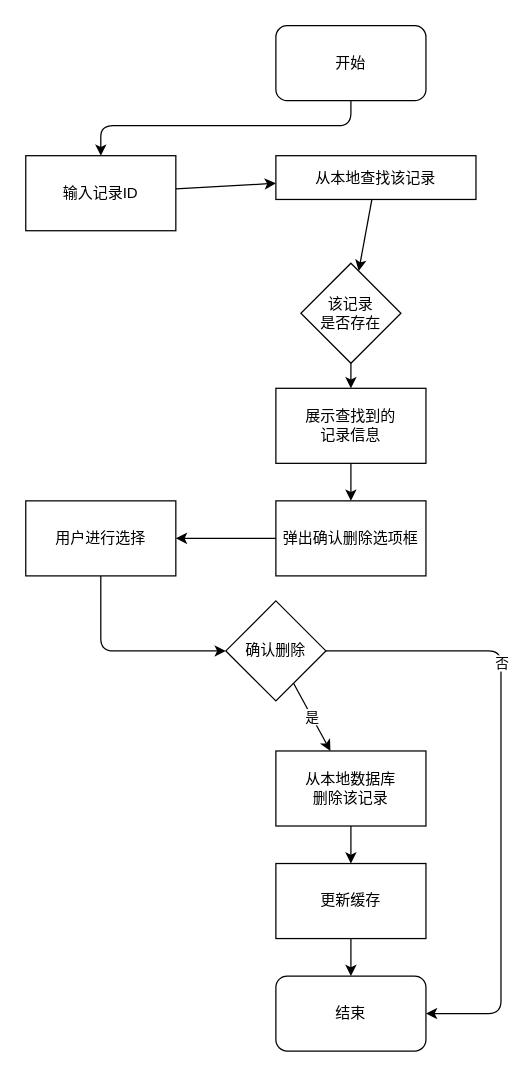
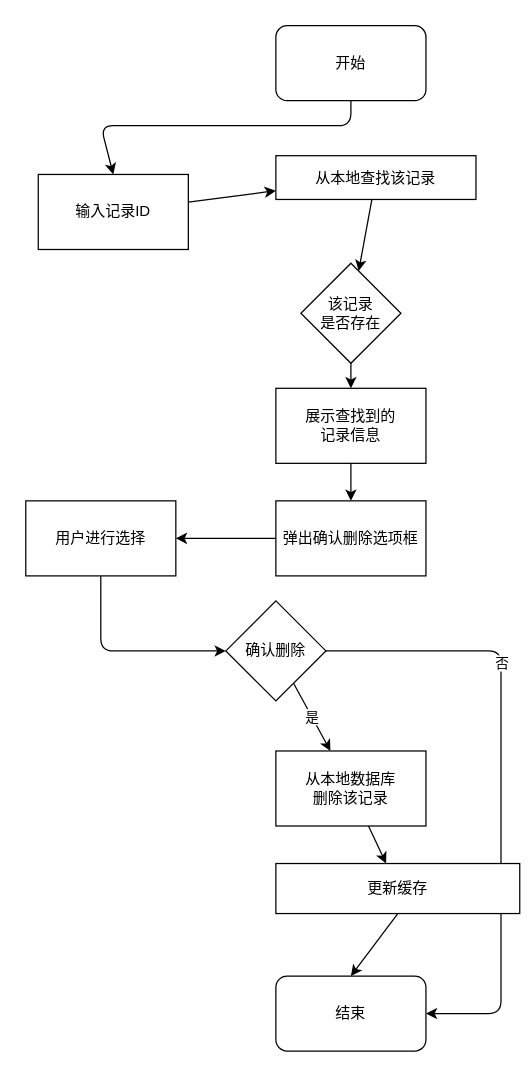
node "输入记录ID": moved (101, 193) -> (113, 212)
node "更新缓存": size 150x75 -> 244x50
